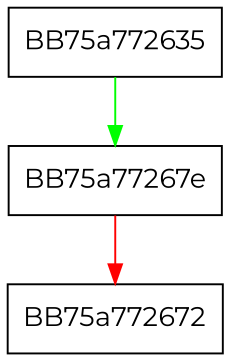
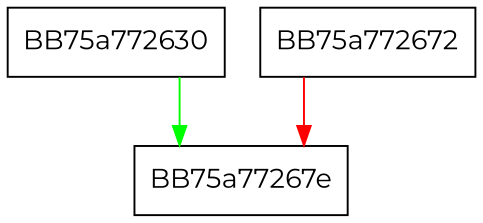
node "BB75a772635": label "BB75a772635" -> "BB75a772630"
edge "BB75a77267e" -> "BB75a772672": reversed
